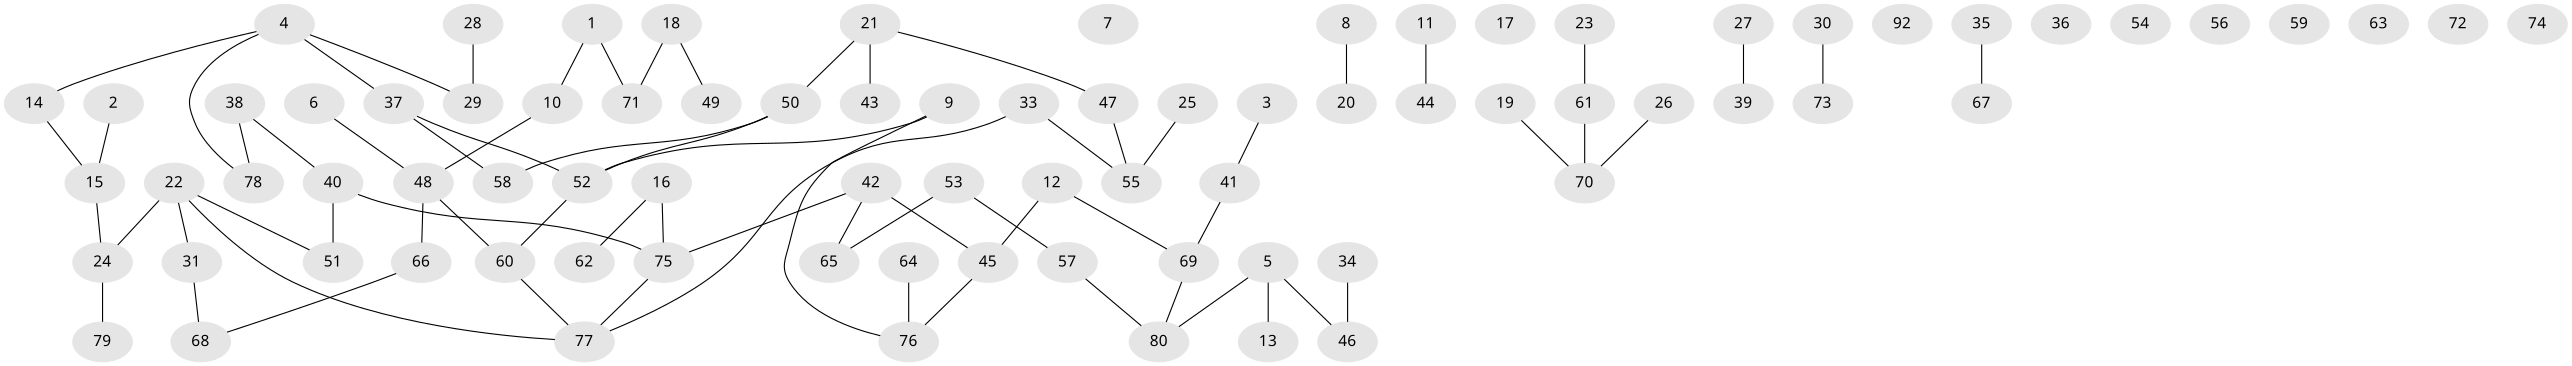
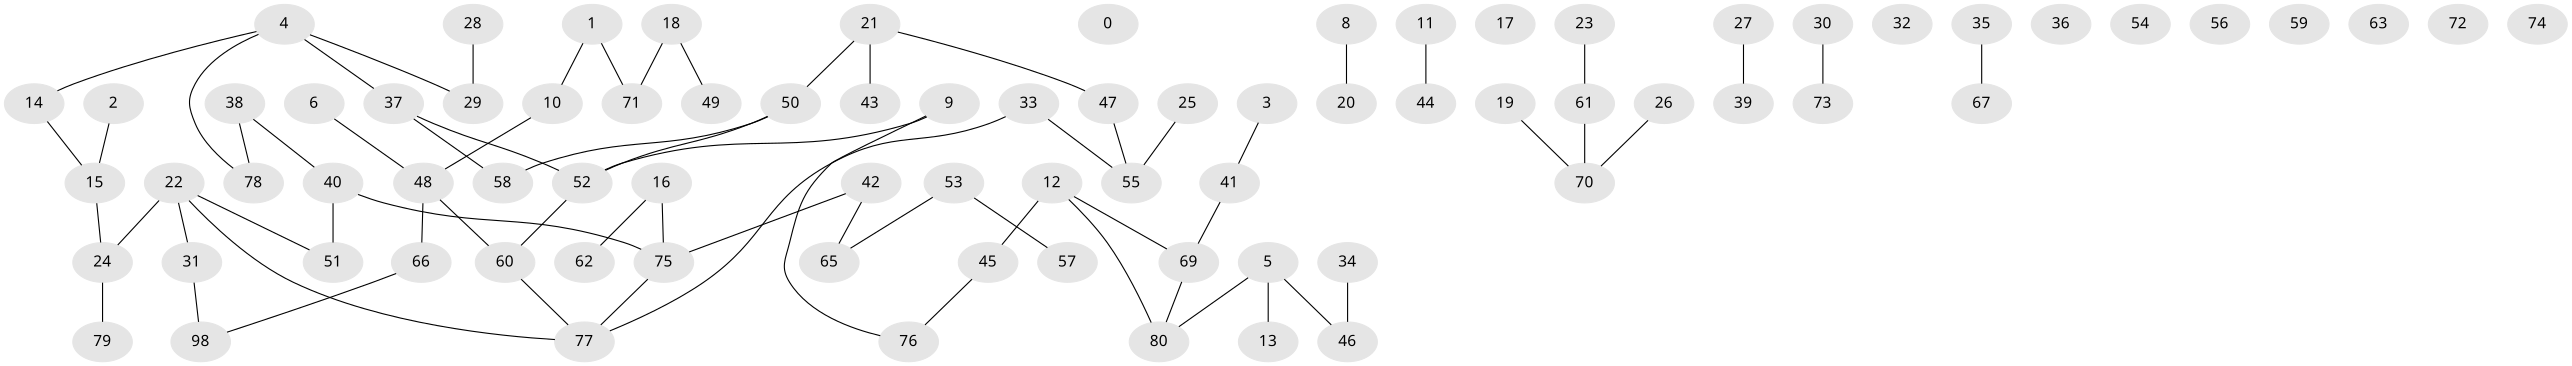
node "7": label "7" -> "0"
node "92": label "92" -> "32"
edge "42" -- "45": removed
node "64": removed
edge "57" -- "80": now "12" -- "80"
node "68": label "68" -> "98"
